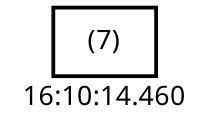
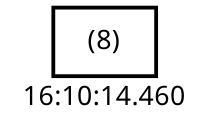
node "(7)": label "(7)" -> "(8)"
